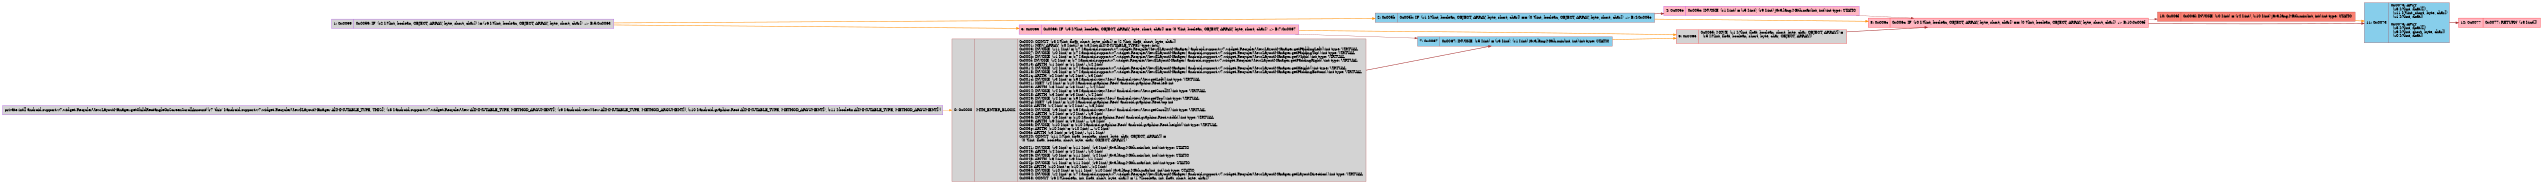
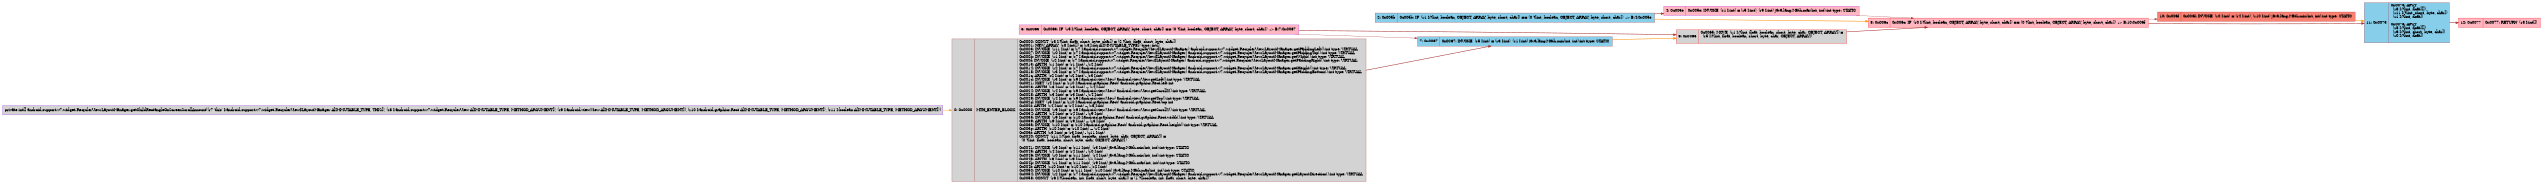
node "1: 0x0059": removed
edge "5: 0x0063" -> "6: 0x0065": color darkorange -> brown
